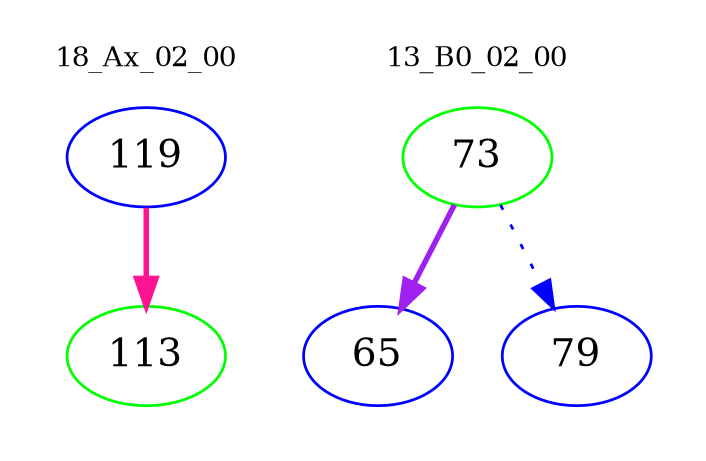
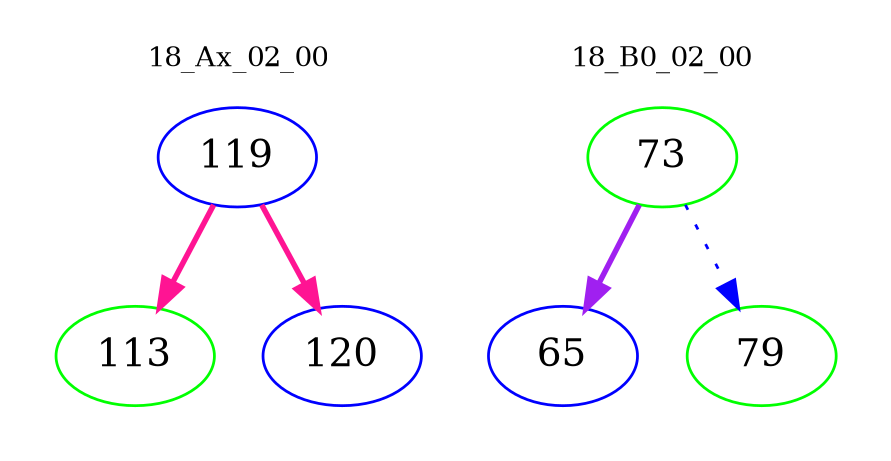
cluster "13_B0_02_00": label "13_B0_02_00" -> "18_B0_02_00"
node "120": added
node "79": color blue -> green
